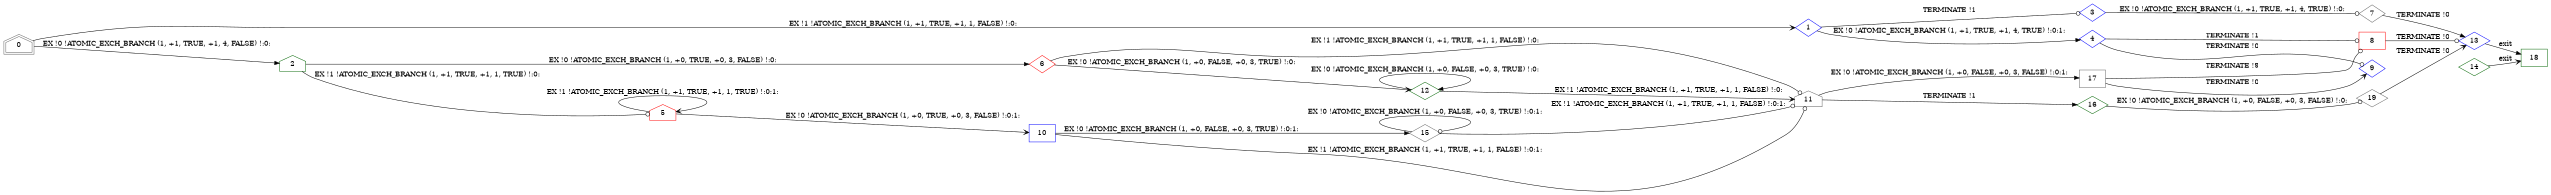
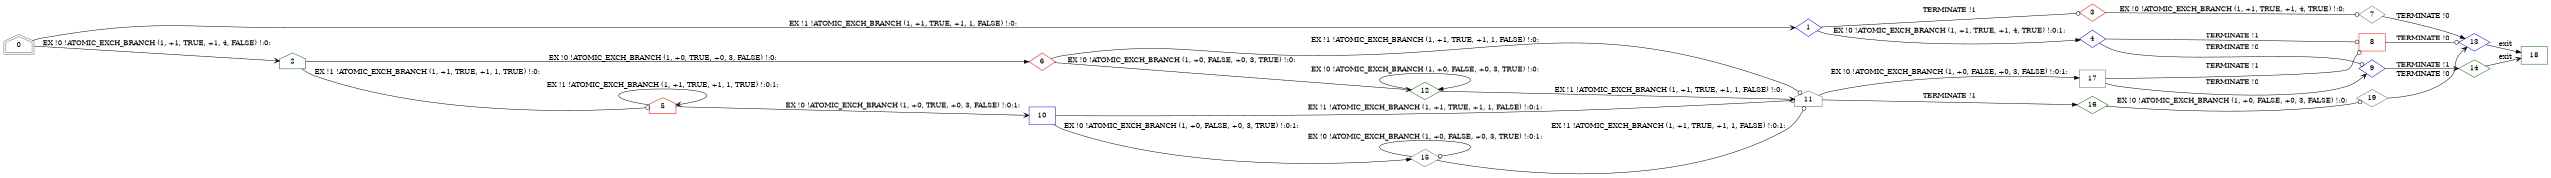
node "3": color blue -> red
edge "0" -> "2": arrowhead normal -> vee
edge "17" -> "8": label "TERMINATE !9" -> "TERMINATE !1"
edge "9" -> "14": added, label "TERMINATE !1"
